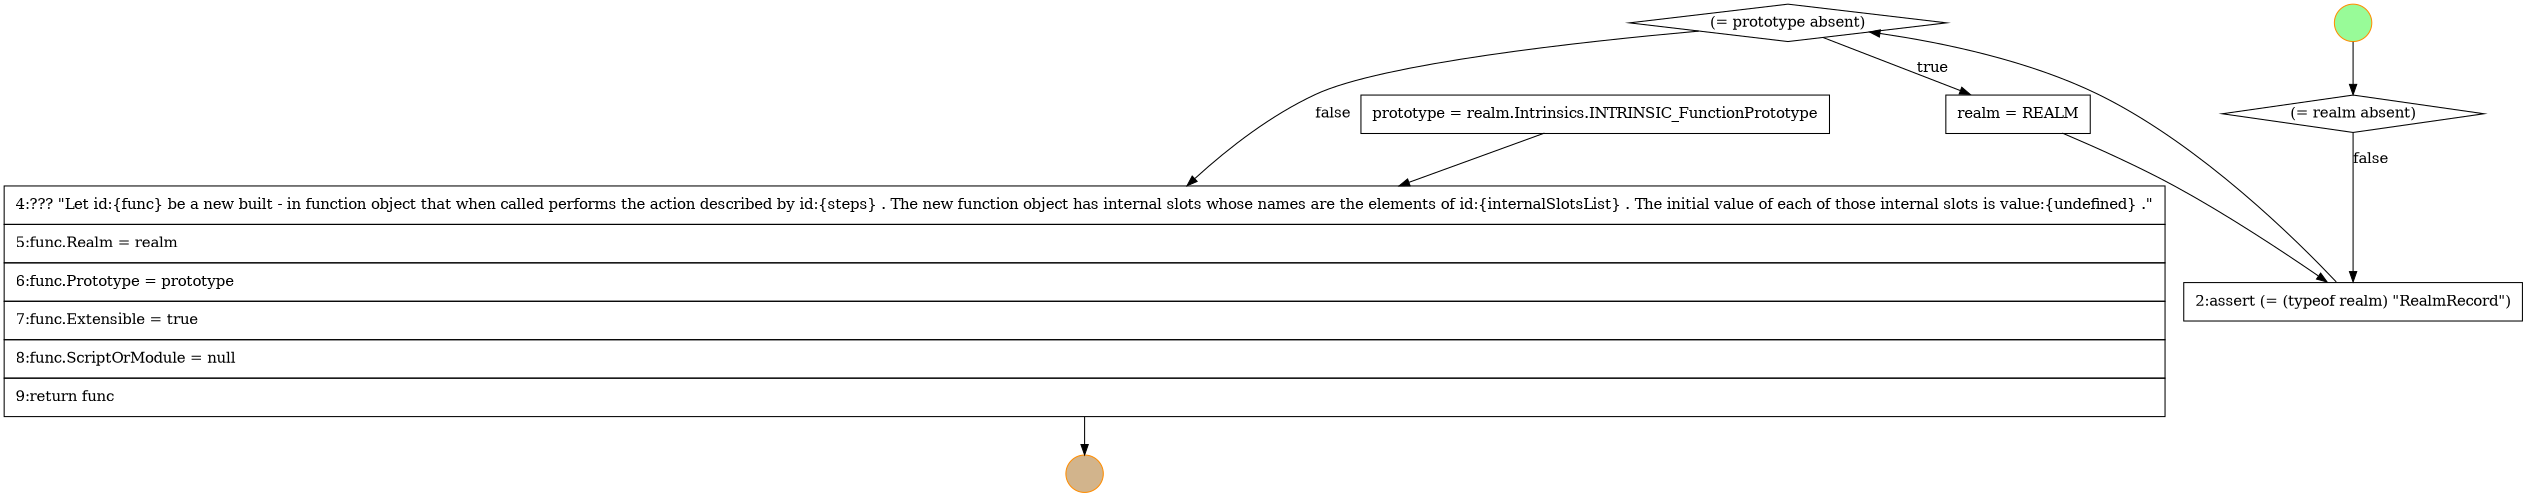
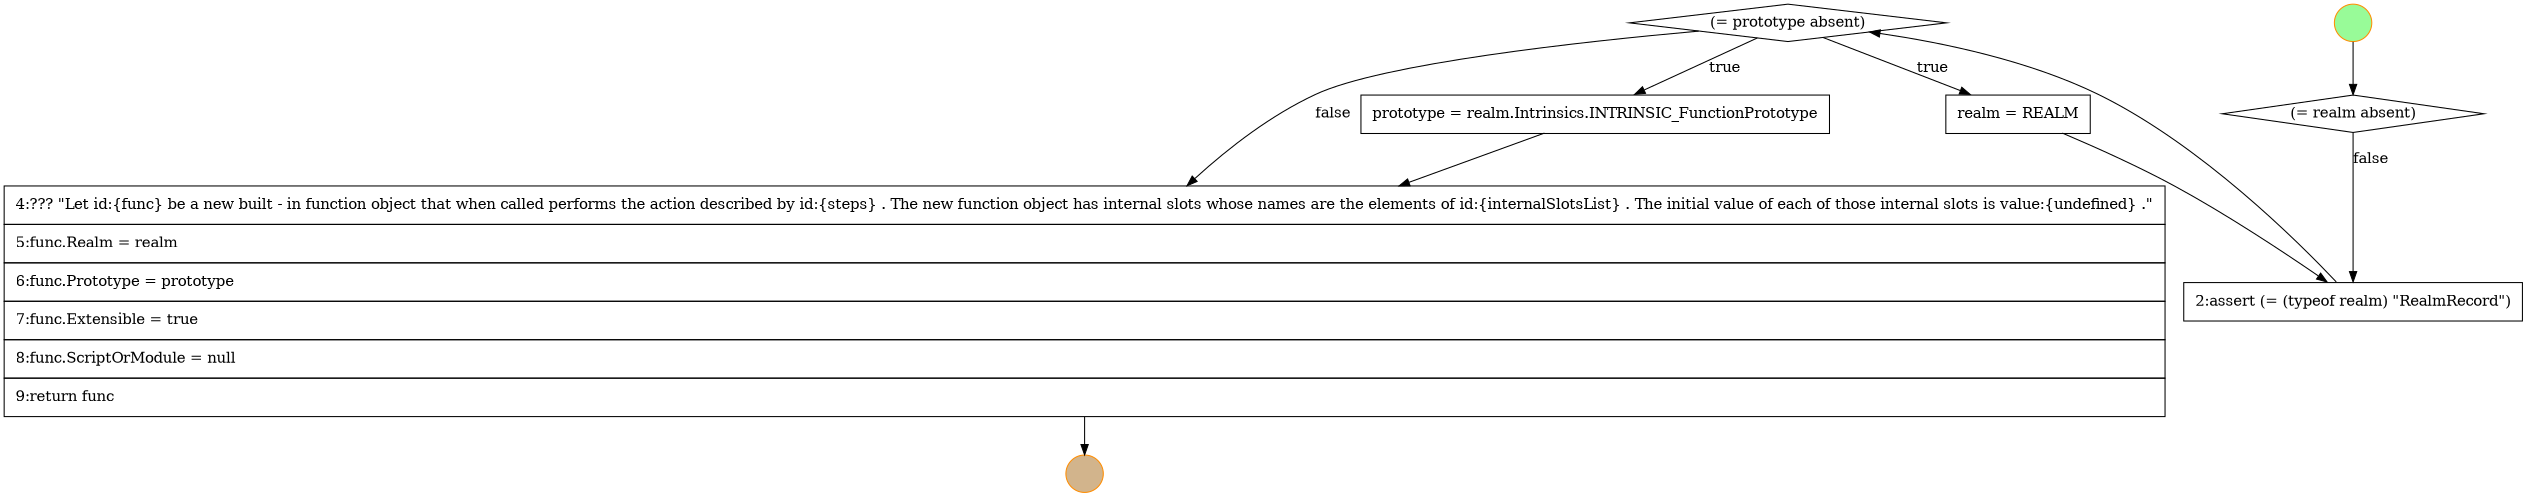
edge "(= prototype absent)" -> "prototype = realm.Intrinsics.INTRINSIC_FunctionPrototype": added, label "true"
